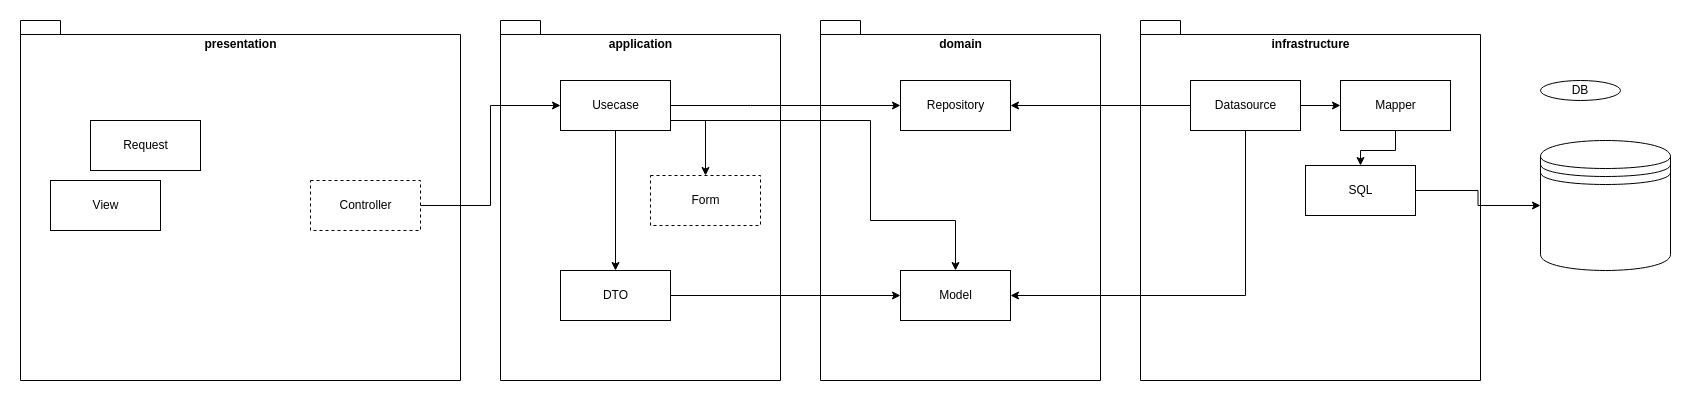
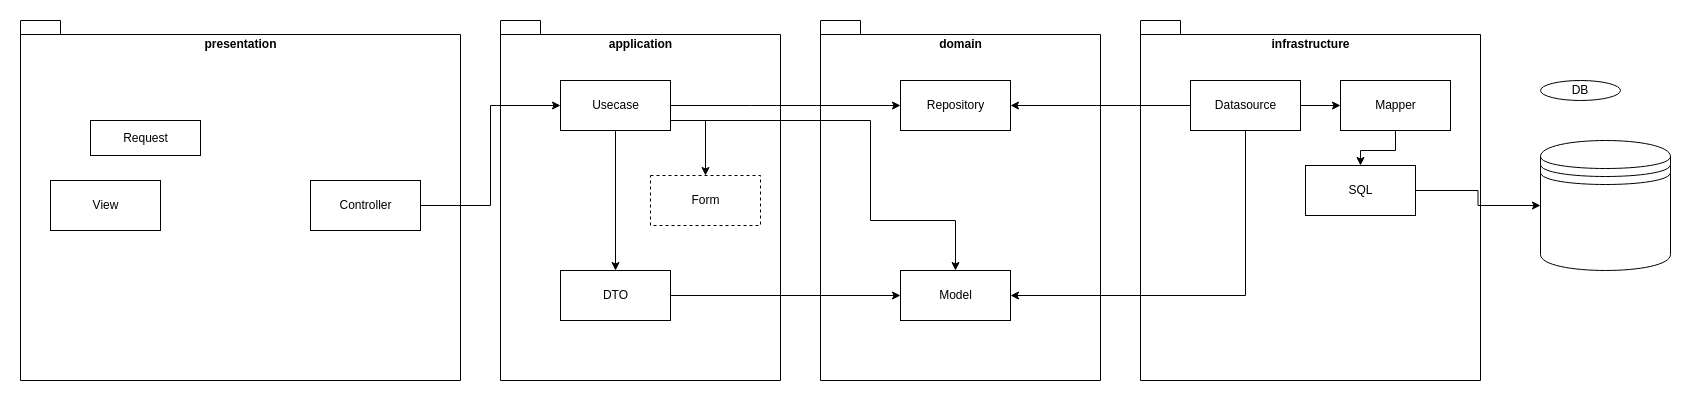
node "Request": size 110x50 -> 110x35
node "Controller": style dashed -> solid
